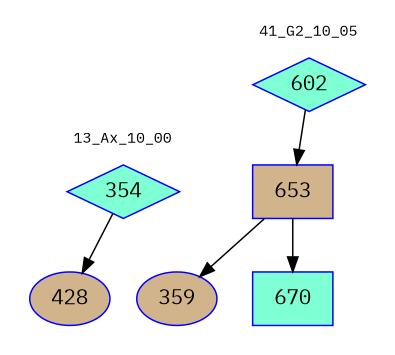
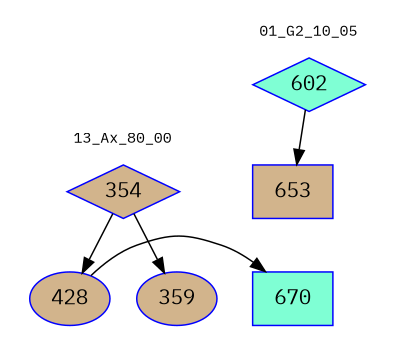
cluster "41_G2_10_05": label "41_G2_10_05" -> "01_G2_10_05"
cluster "13_Ax_10_00": label "13_Ax_10_00" -> "13_Ax_80_00"
node "354": fillcolor aquamarine -> tan
edge "653" -> "359": now "354" -> "359"
edge "653" -> "670": now "428" -> "670"
